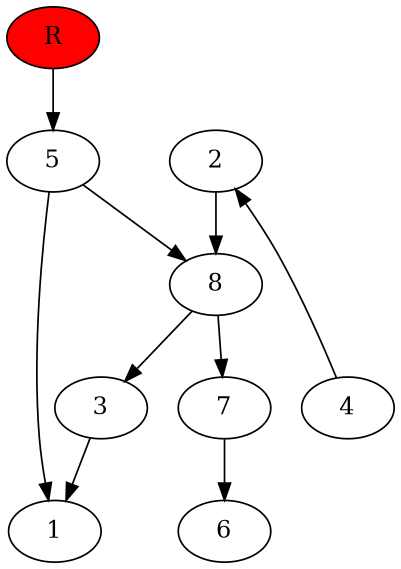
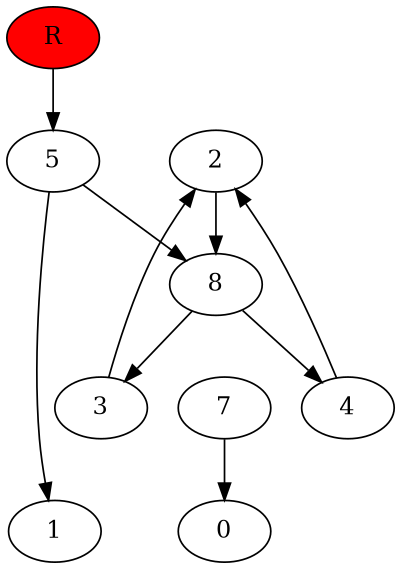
edge "8" -> "7": now "8" -> "4"
edge "3" -> "1": now "3" -> "2"
node "6": label "6" -> "0"
